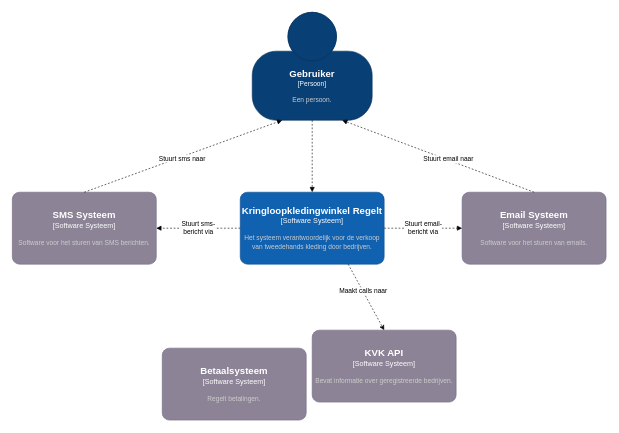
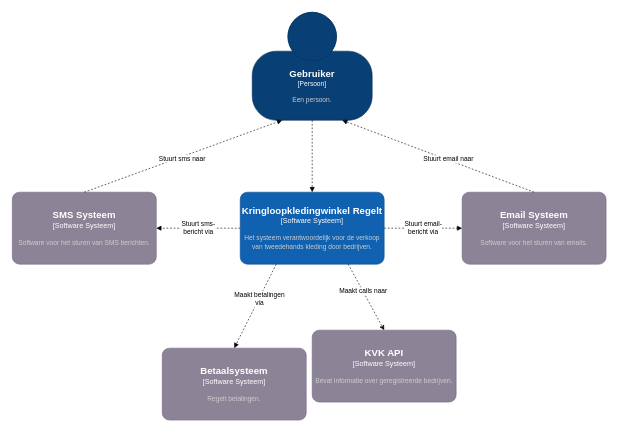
edge "Kringloopkledingwinkel Regelt [Software Systeem] Het systeem verantwoordelijk voor de verkoop van tweedehands kleding door bedrijven." -> "Betaalsysteem [Software Systeem] Regelt betalingen.": added, label "Maakt betalingen via"
